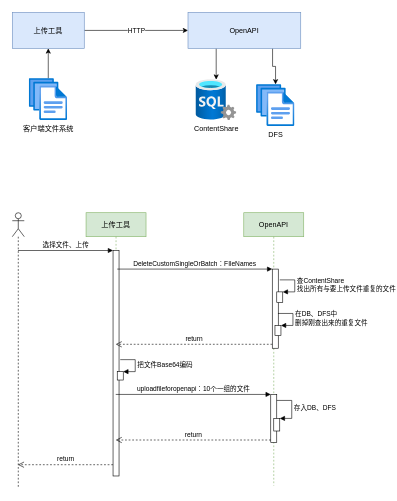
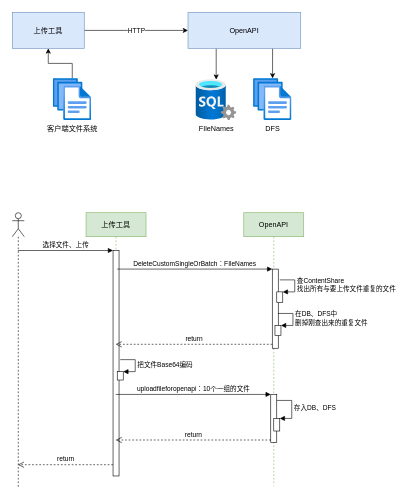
node "客户端文件系统": moved (48, 99) -> (72, 99)
node "DFS": moved (276, 105) -> (273, 99)
node "ContentShare": label "ContentShare" -> "FIleNames"
